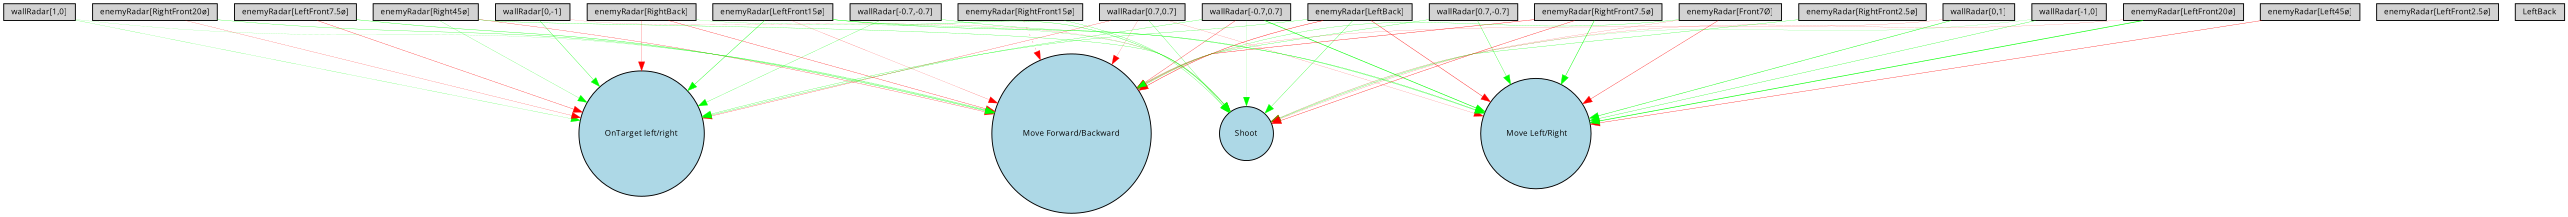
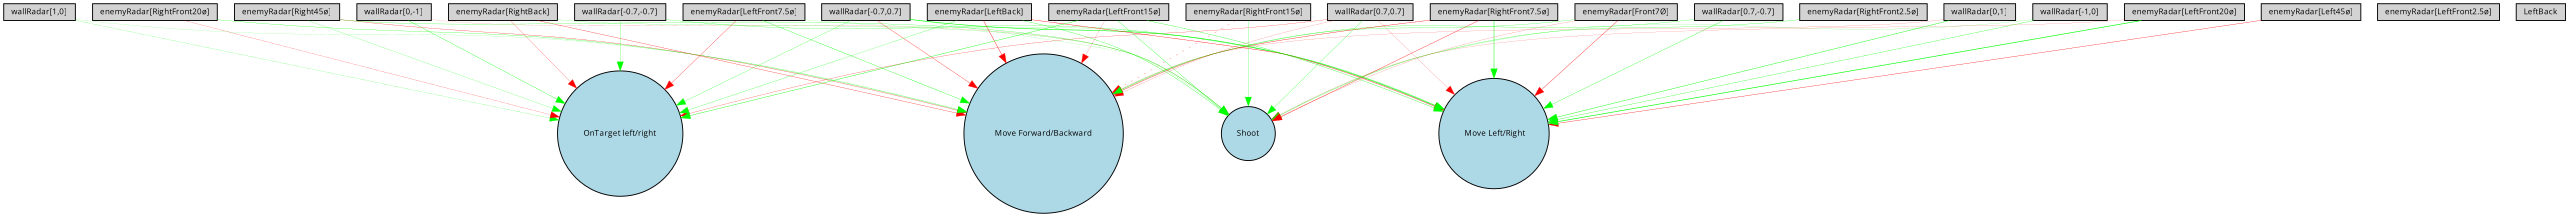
edge "enemyRadar[LeftFront7.5ø]" -> "Move Left/Right": added
